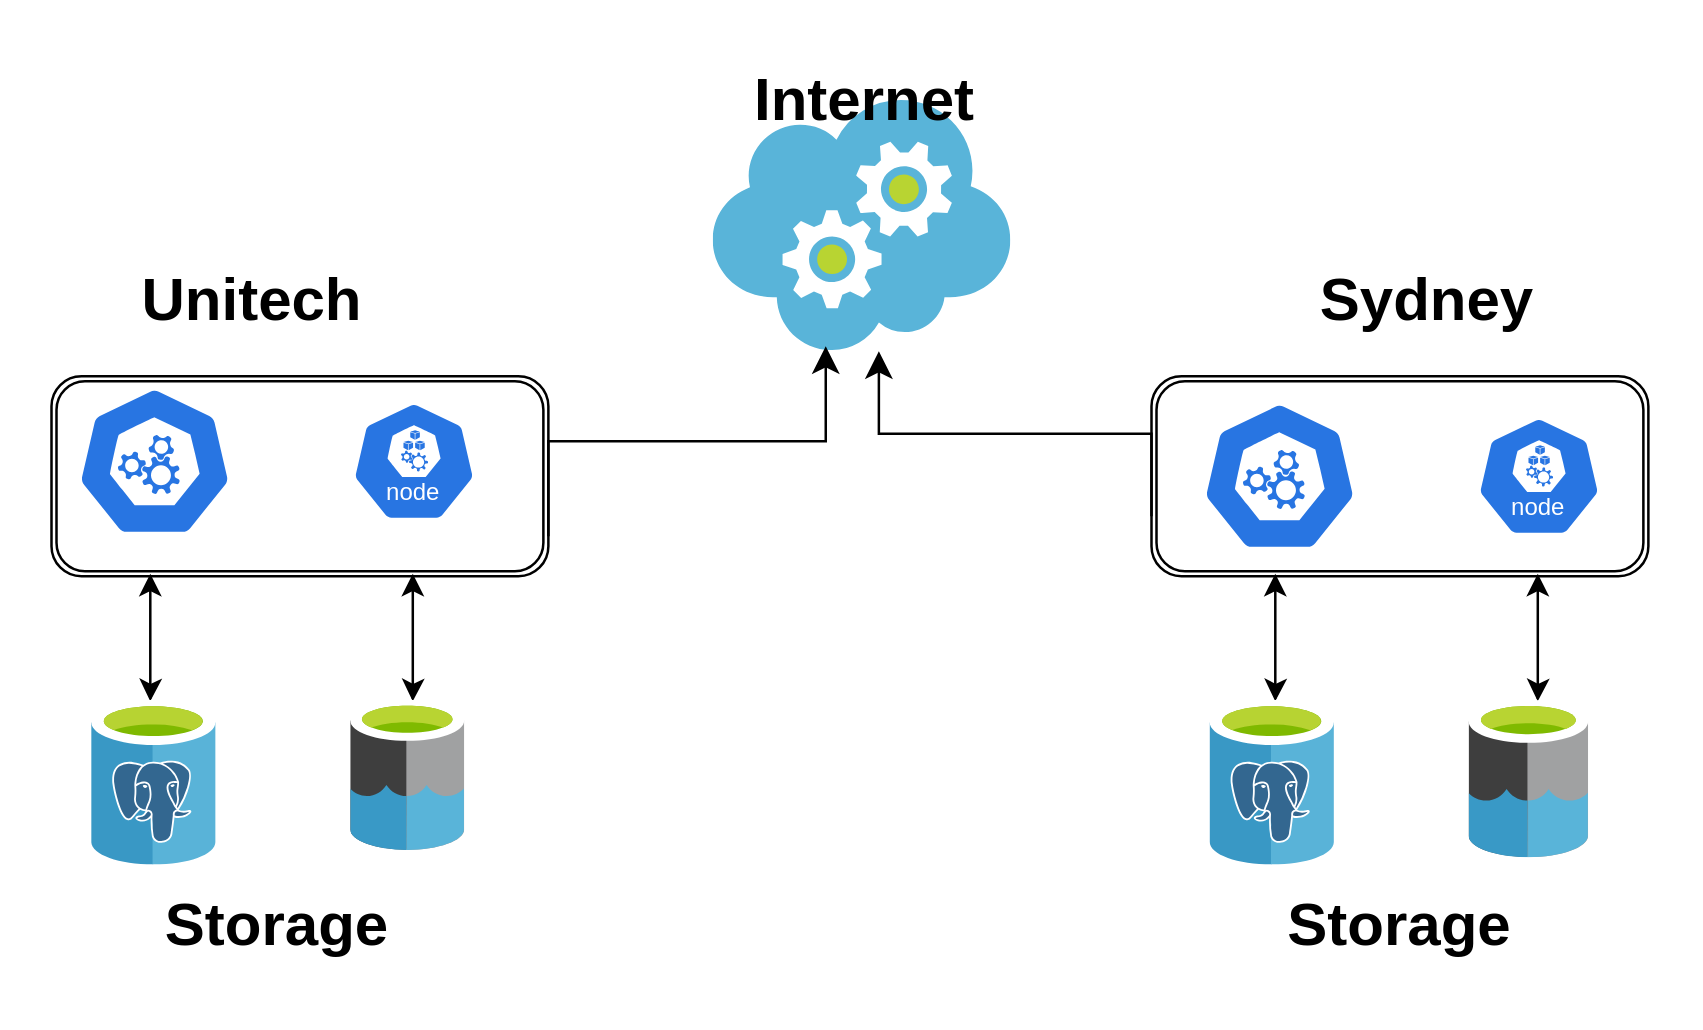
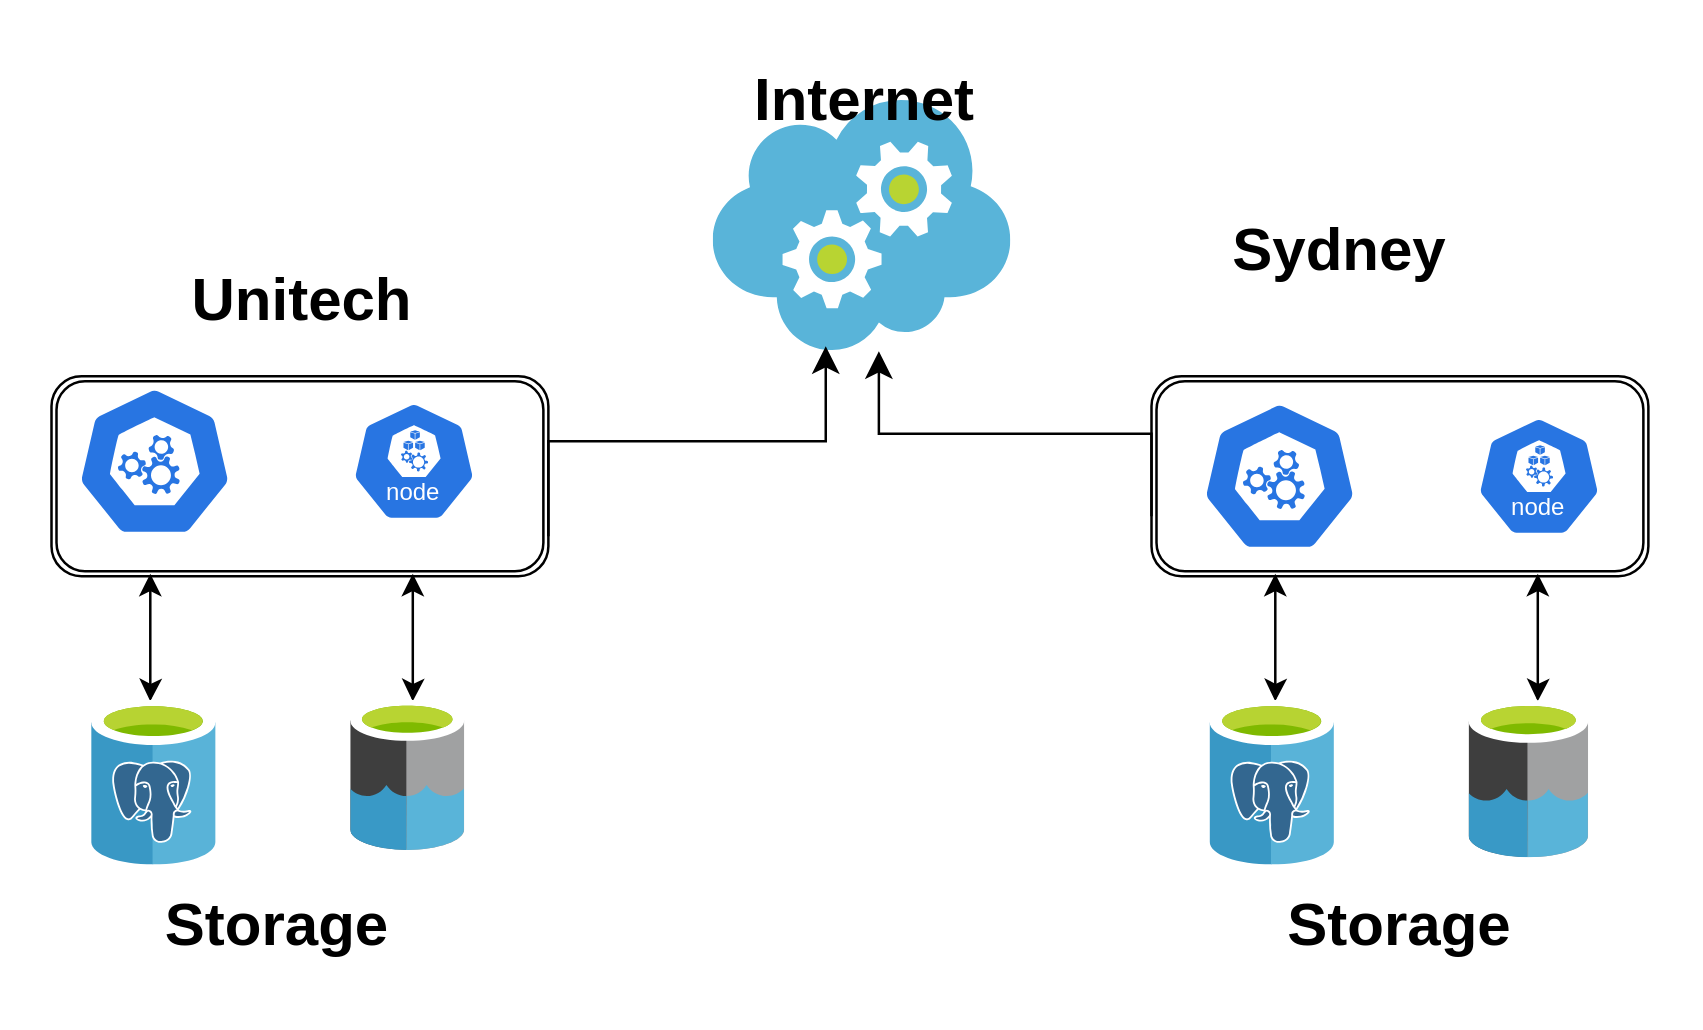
node "Unitech": moved (251, 301) -> (301, 301)
node "Sydney": moved (1426, 301) -> (1339, 251)
